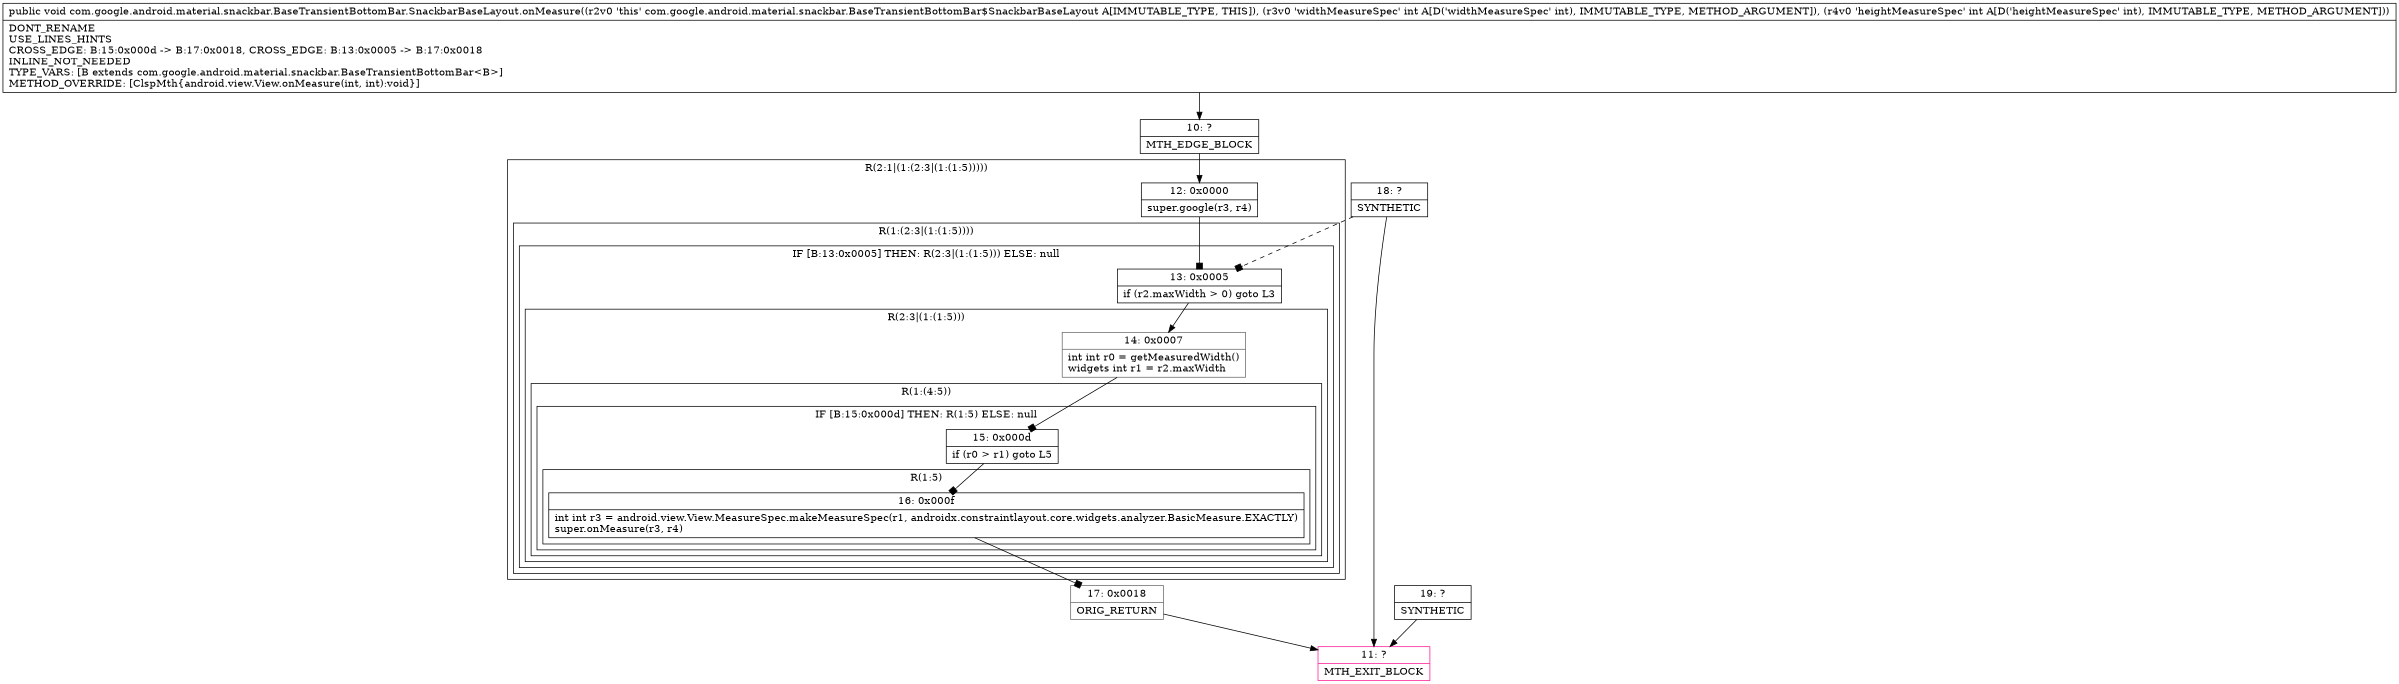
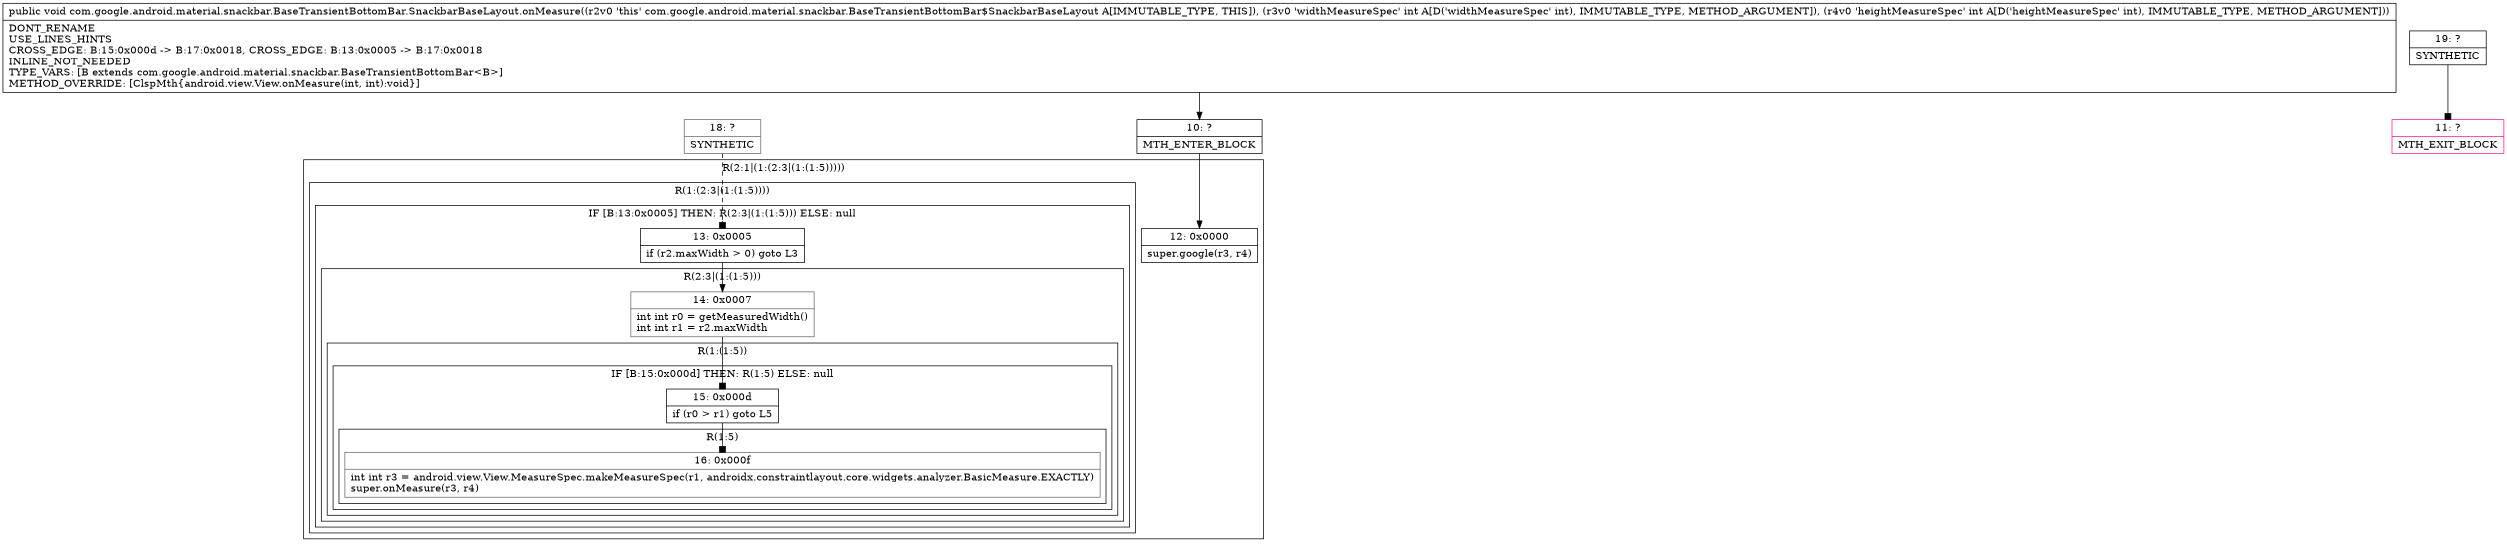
node "10: ?": text "MTH_EDGE_BLOCK" -> "MTH_ENTER_BLOCK"
node "18: ?": color black -> gray40
edge "12: 0x0000" -> "13: 0x0005": removed
node "14: 0x0007": text "widgets int r1 = r2.maxWidth" -> "int int r1 = r2.maxWidth"
cluster "R(1:(4:5))": label "R(1:(4:5))" -> "R(1:(1:5))"
edge "18: ?" -> "11: ?": removed
node "16: 0x000f": color black -> gray40
node "17: 0x0018": removed
edge "19: ?" -> "11: ?": arrowhead normal -> box
